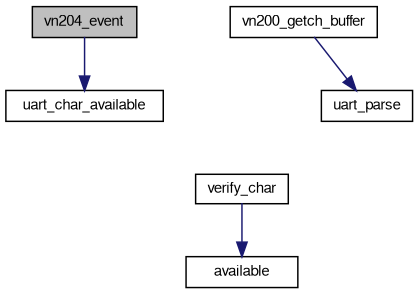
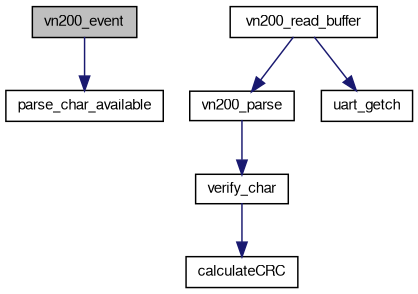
node "vn204_event": label "vn204_event" -> "vn200_event"
node "vn200_getch_buffer": label "vn200_getch_buffer" -> "vn200_read_buffer"
node "uart_char_available": label "uart_char_available" -> "parse_char_available"
node "vn200_parse": added
node "uart_parse": label "uart_parse" -> "uart_getch"
node "available": label "available" -> "calculateCRC"
